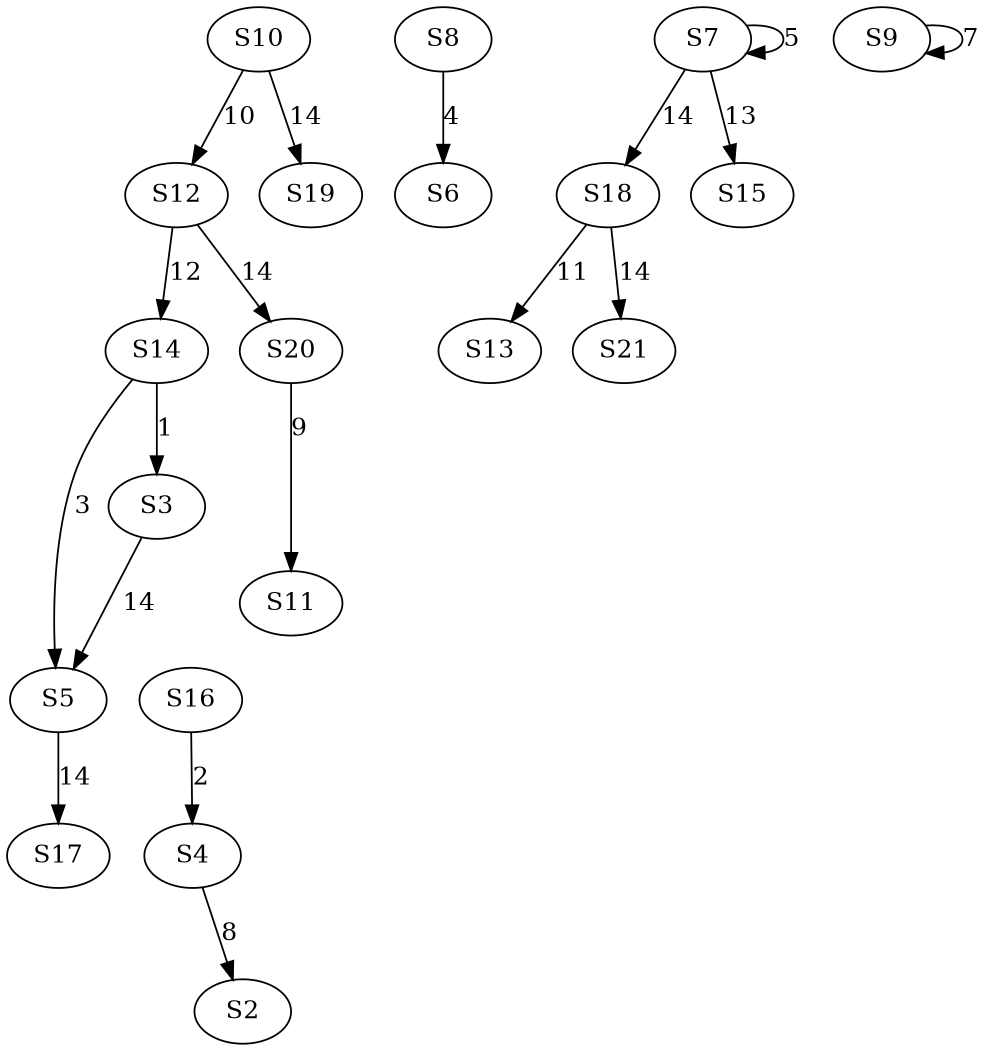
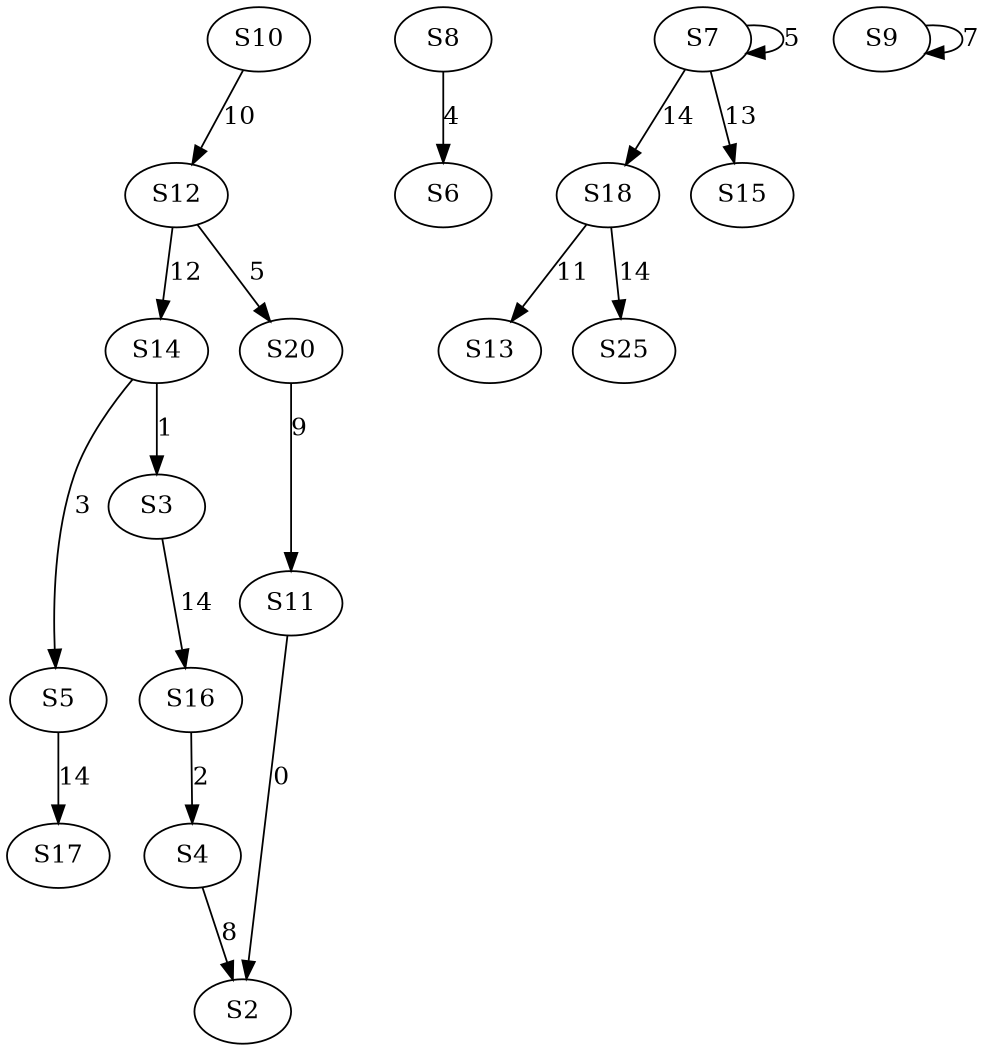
node "S19": removed
edge "S12" -> "S20": label "14" -> "5"
node "S21": label "S21" -> "S25"
edge "S3" -> "S5": now "S3" -> "S16"
edge "S11" -> "S2": added, label "0"
